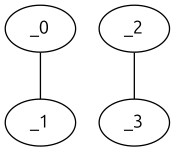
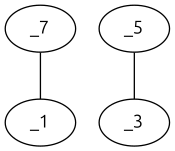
node "_0": label "_0" -> "_7"
node "_2": label "_2" -> "_5"
